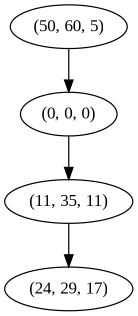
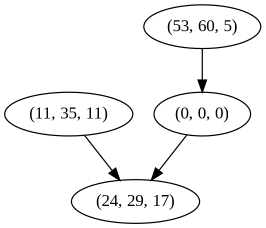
node "(50, 60, 5)": label "(50, 60, 5)" -> "(53, 60, 5)"
edge "(0, 0, 0)" -> "(11, 35, 11)": now "(0, 0, 0)" -> "(24, 29, 17)"
